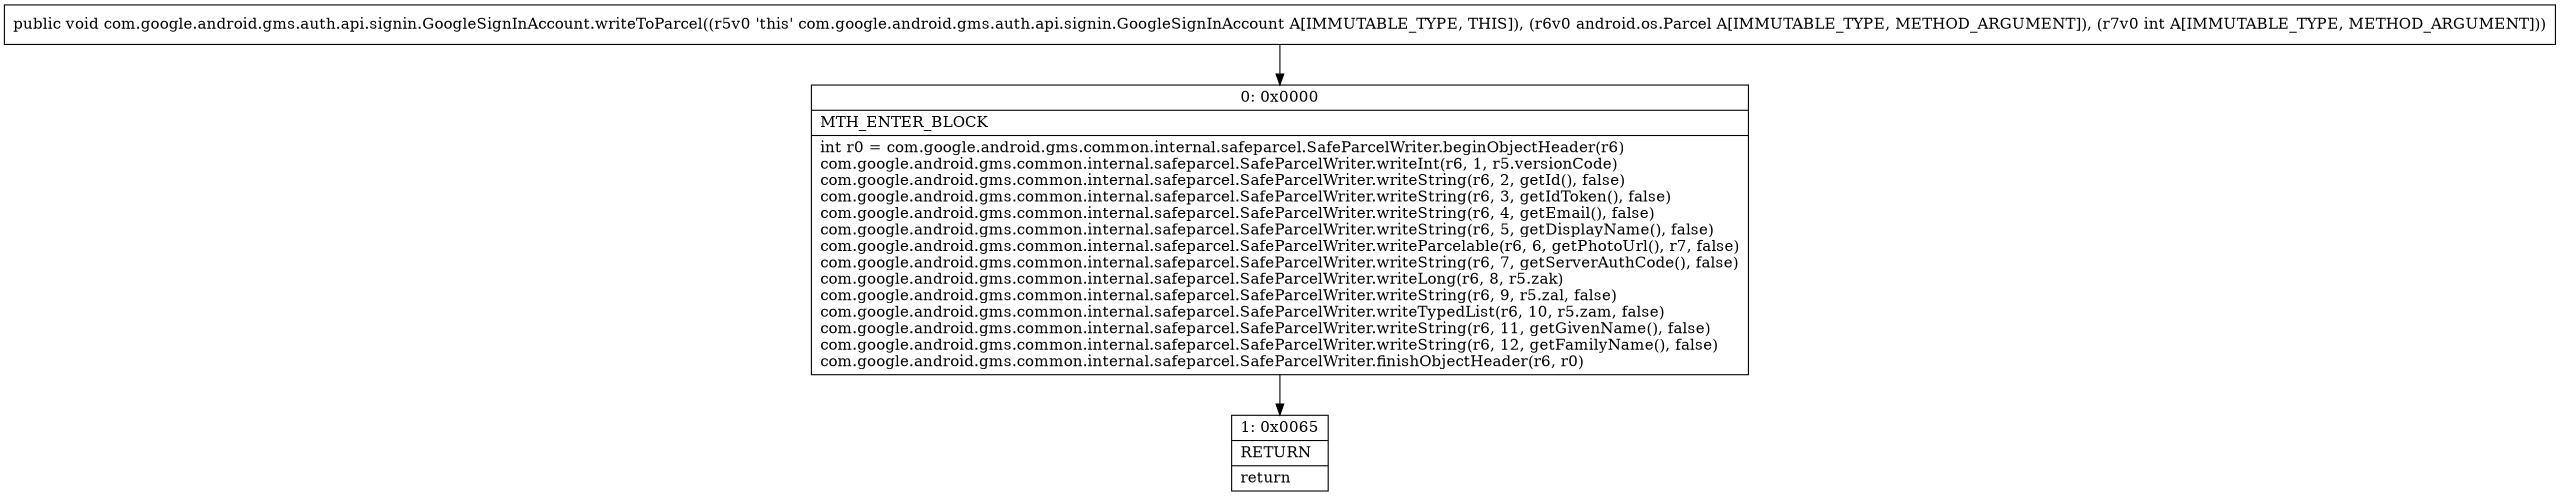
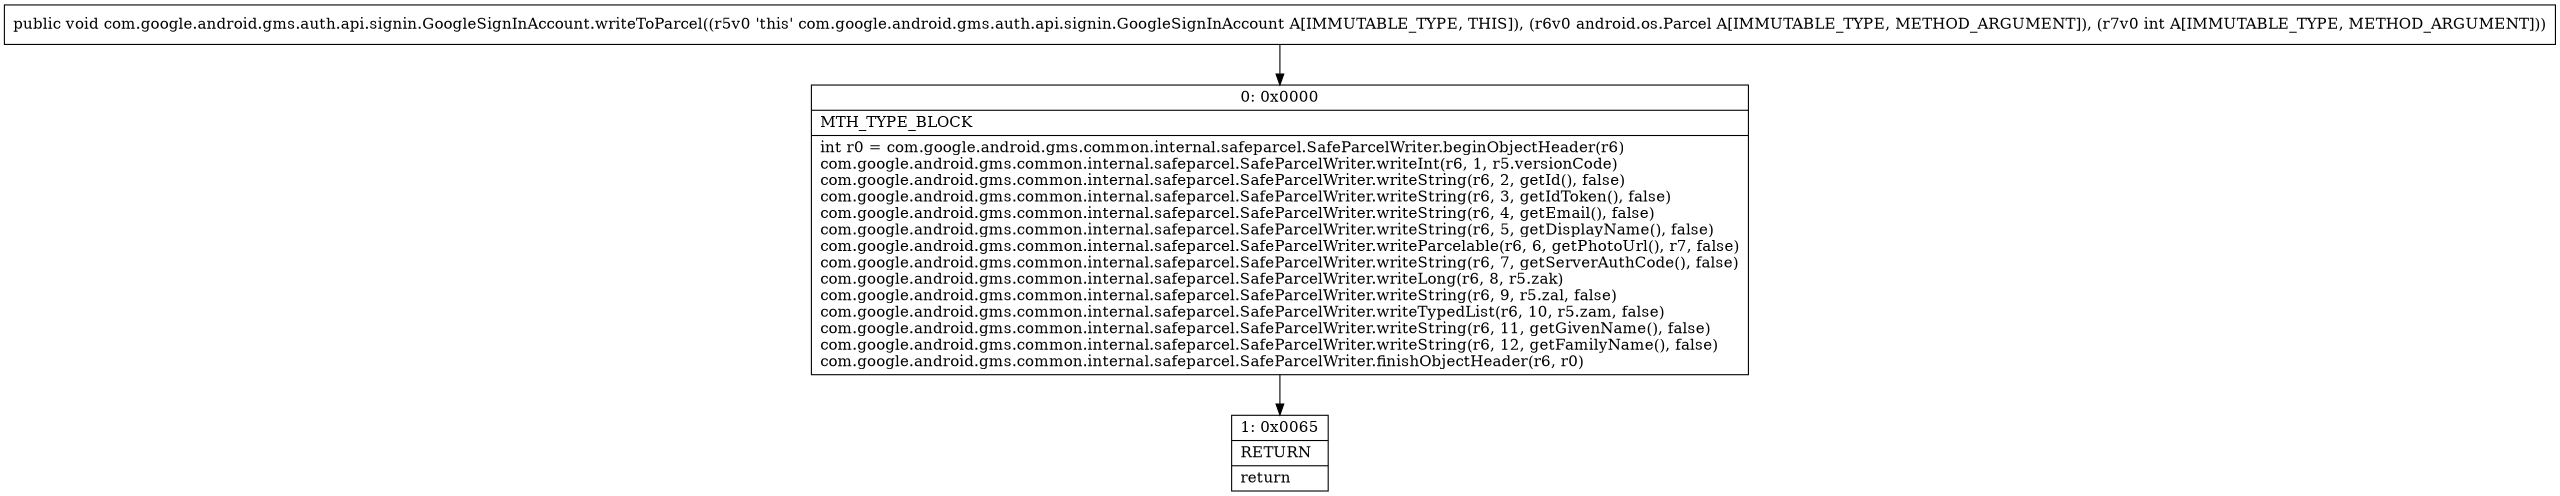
node "0: 0x0000": text "MTH_ENTER_BLOCK" -> "MTH_TYPE_BLOCK"
